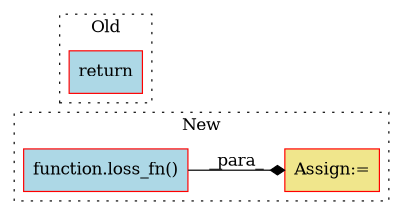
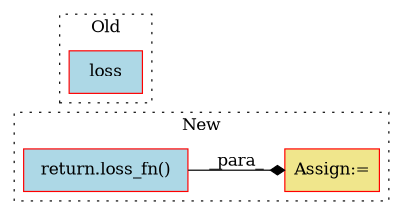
node "return": label "return" -> "loss"
node "function.loss_fn()": label "function.loss_fn()" -> "return.loss_fn()"
